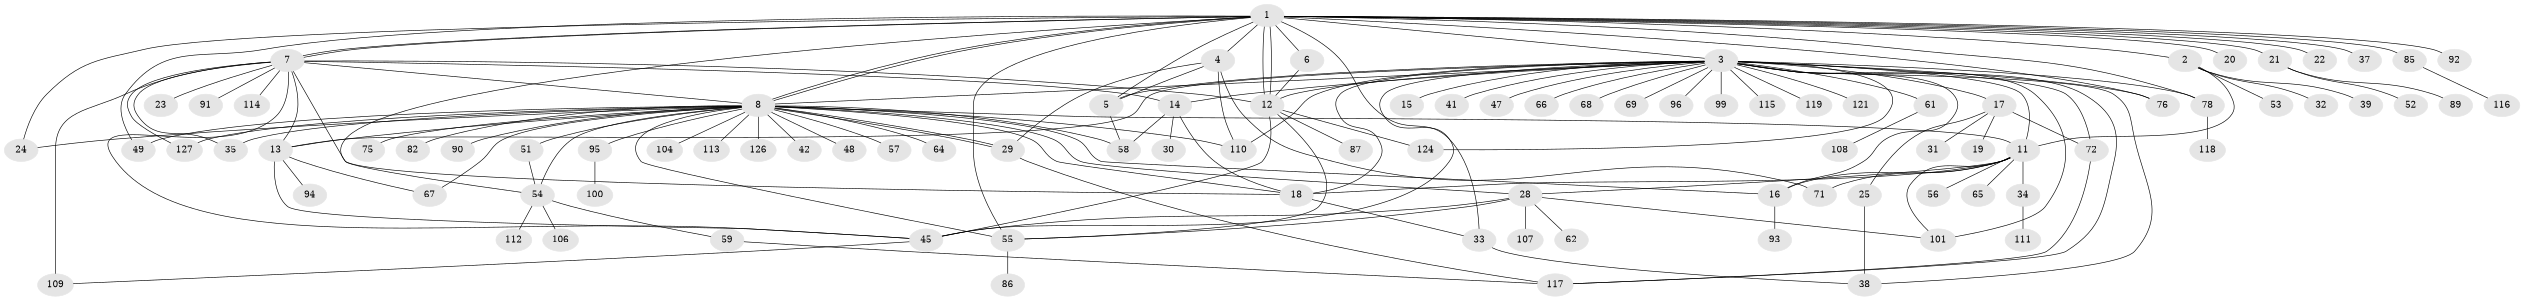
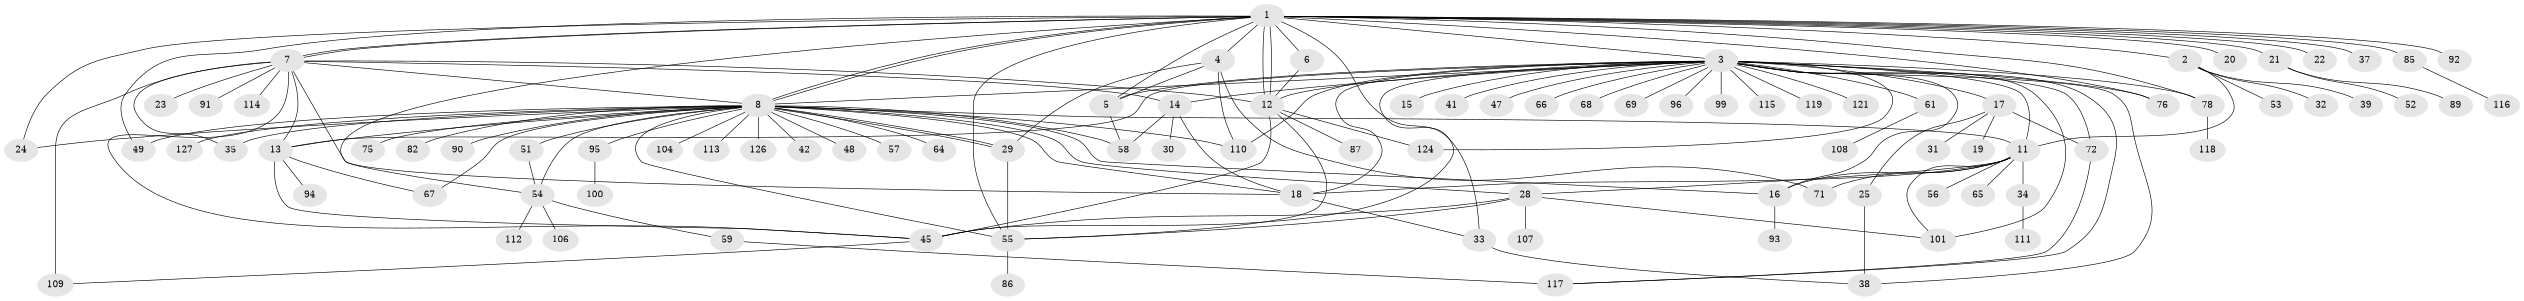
edge "7" -- "127": removed
edge "29" -- "117": now "29" -- "55"
node "62": removed
